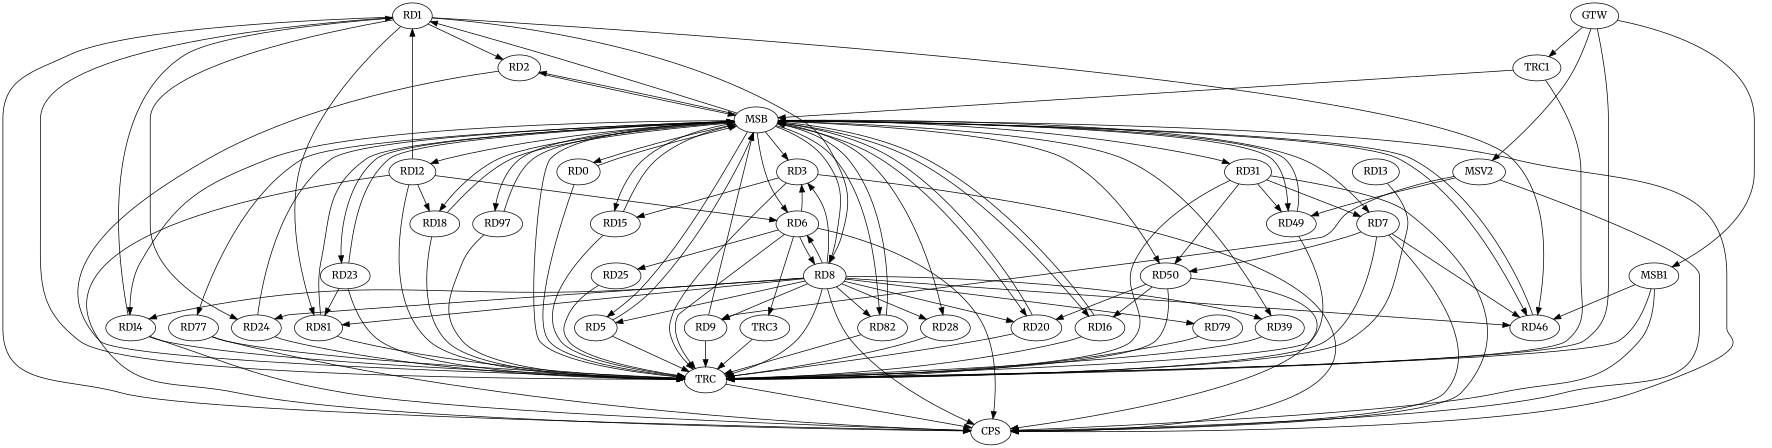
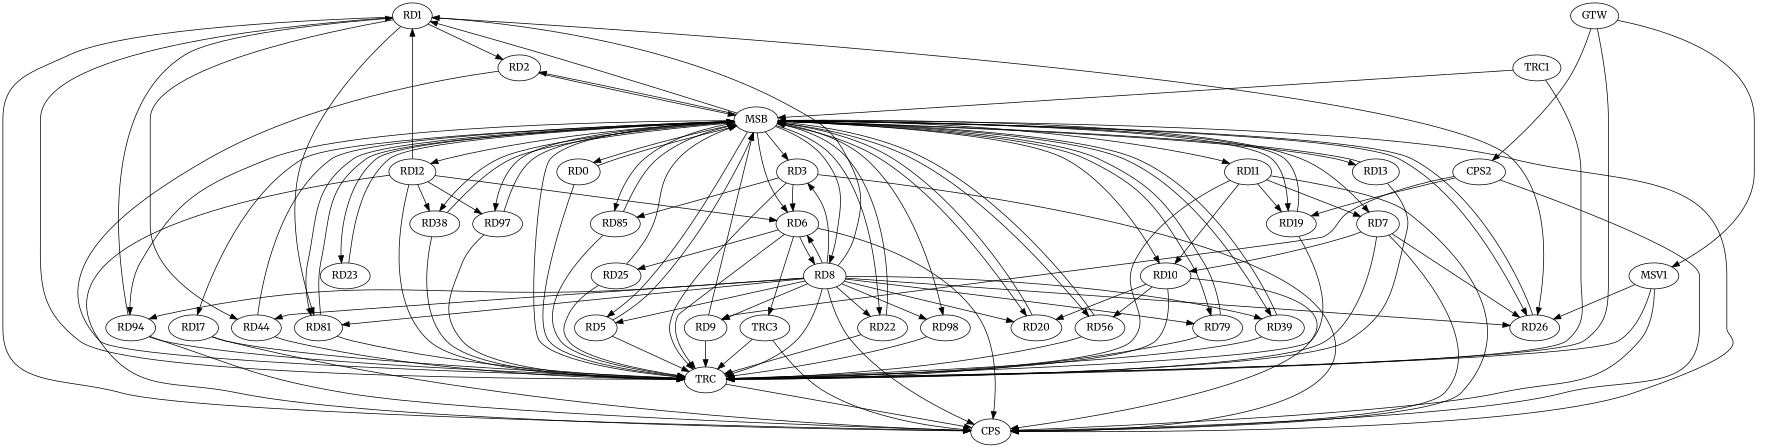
edge "GTW" -> "TRC1": removed
edge "RD1" -> "RD8": reversed
edge "MSB" -> "RD13": added
edge "RD13" -> "MSB": added
edge "RD79" -> "MSB": added
edge "RD39" -> "MSB": added
edge "MSB" -> "RD79": added
node "RD31": label "RD31" -> "RD11"
node "MSV2": label "MSV2" -> "CPS2"
edge "RD25" -> "MSB": added
edge "RD12" -> "RD97": added
edge "RD6" -> "RD3": reversed
node "RD18": label "RD18" -> "RD38"
node "RD15": label "RD15" -> "RD85"
node "RD49": label "RD49" -> "RD19"
node "RD50": label "RD50" -> "RD10"
node "MSB1": label "MSB1" -> "MSV1"
edge "RD23" -> "RD81": now "MSB" -> "RD81"
node "RD14": label "RD14" -> "RD94"
node "RD77": label "RD77" -> "RD17"
node "RD24": label "RD24" -> "RD44"
node "RD82": label "RD82" -> "RD22"
node "RD28": label "RD28" -> "RD98"
node "RD16": label "RD16" -> "RD56"
node "RD46": label "RD46" -> "RD26"
edge "RD20" -> "TRC": removed
edge "RD23" -> "TRC": removed
edge "TRC3" -> "CPS": added
